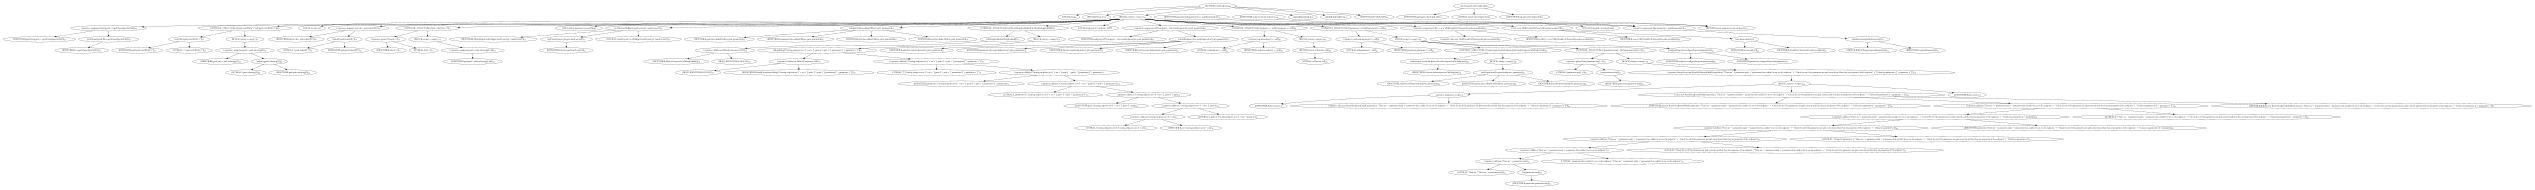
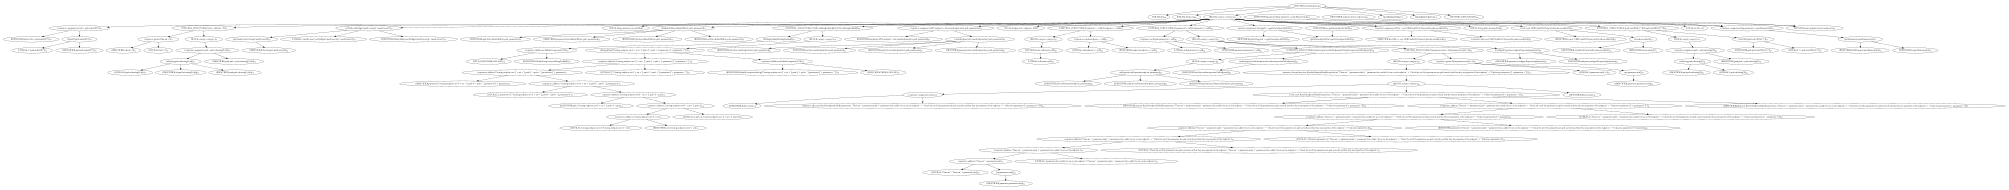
edge "(getSchemeSpecificPart,u.getSchemeSpecificPart())" -> "(IDENTIFIER,u,u.getSchemeSpecificPart())": reversed
edge "(<operator>.assignment,path = path.substring(0, idx))" -> "(substring,path.substring(0, idx))": added
